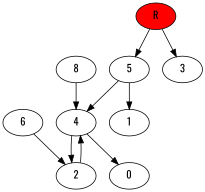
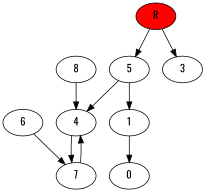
edge "4" -> "0": now "1" -> "0"
node "2": label "2" -> "7"
